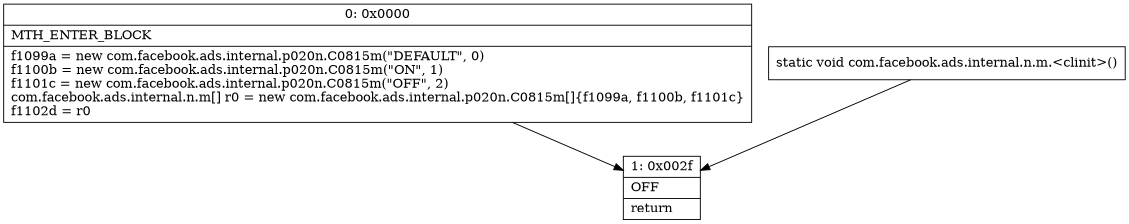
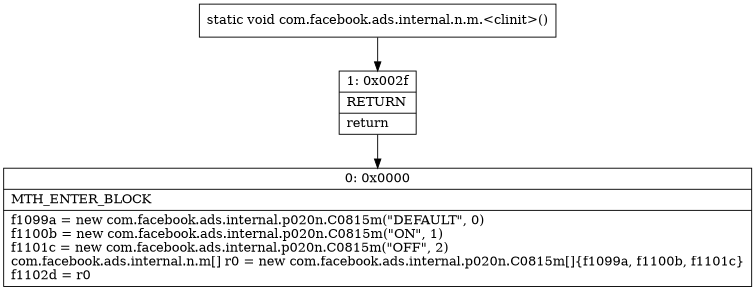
edge "0: 0x0000" -> "1: 0x002f": reversed
node "1: 0x002f": text "OFF" -> "RETURN"
